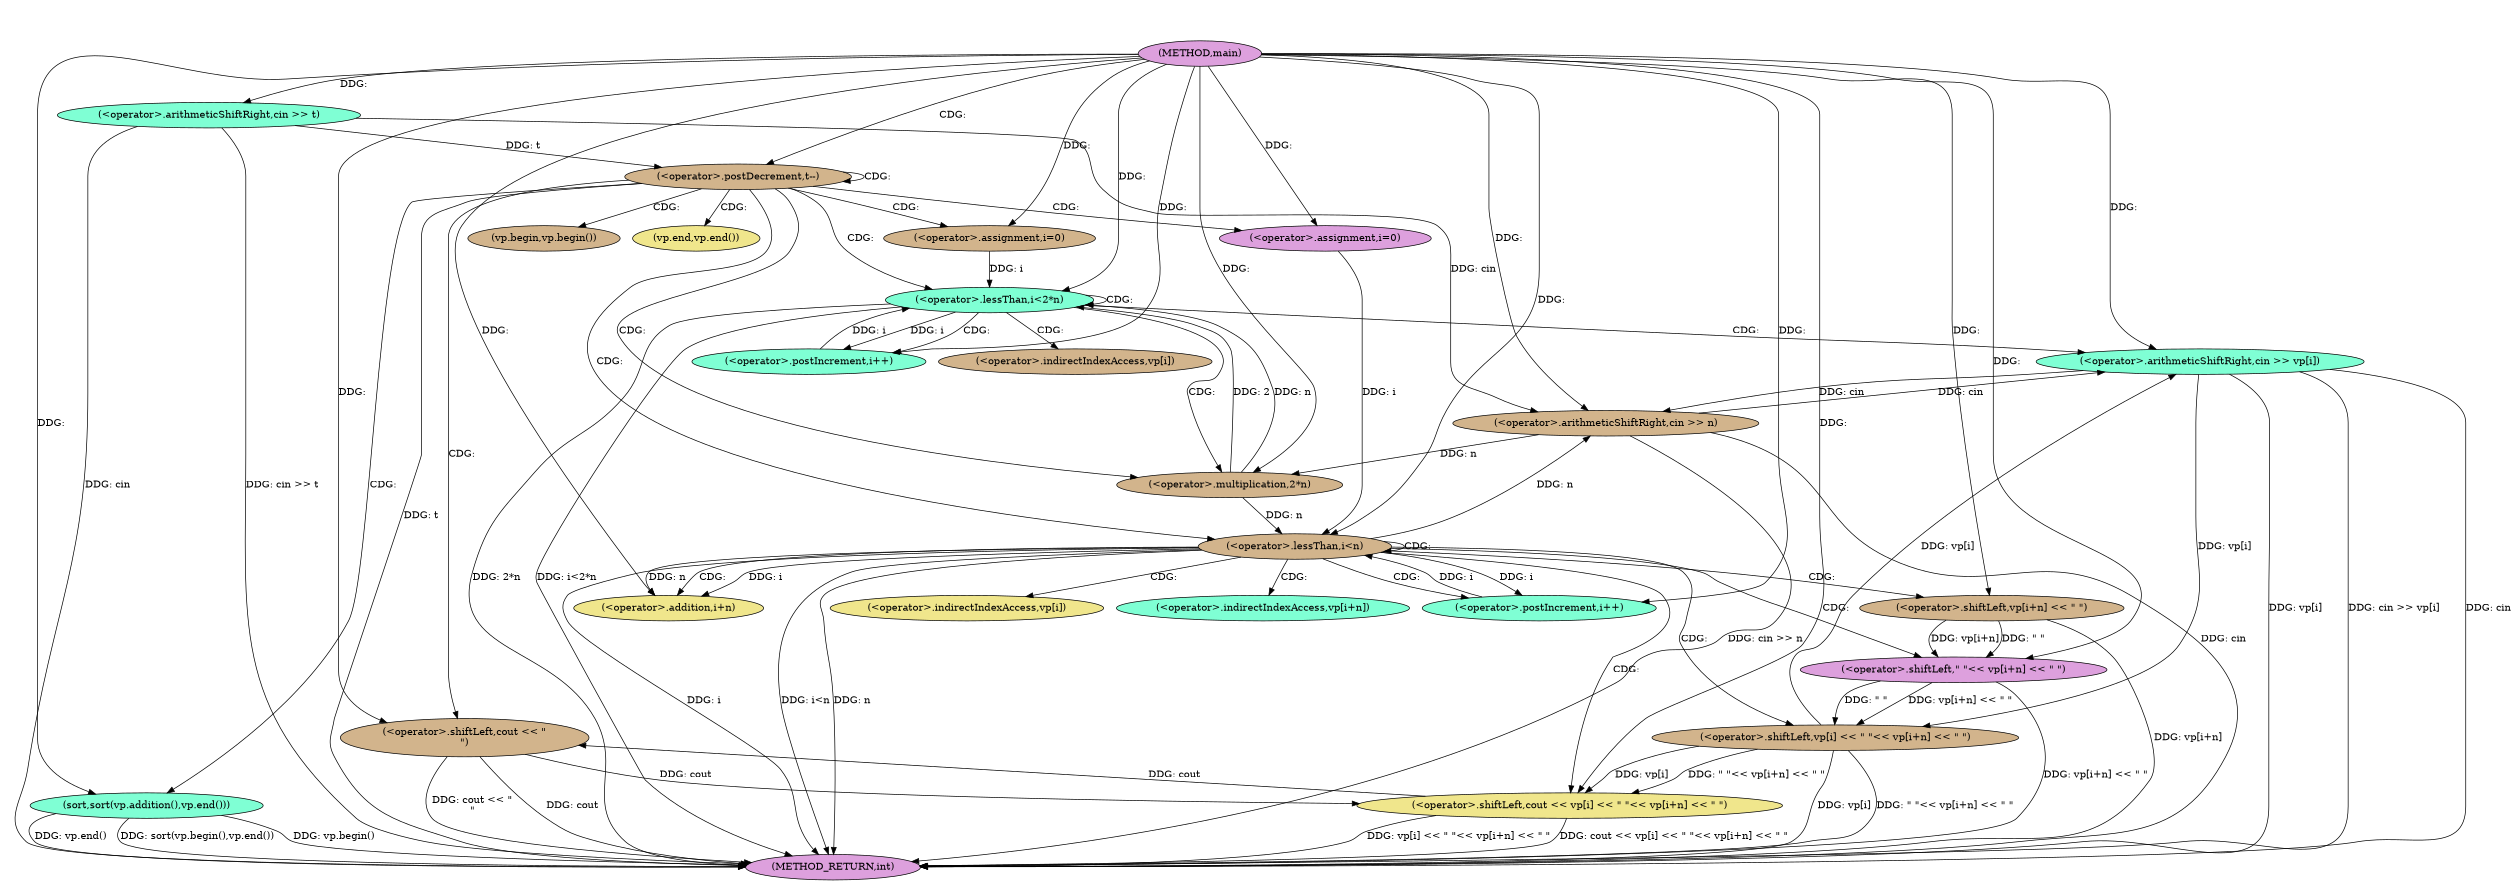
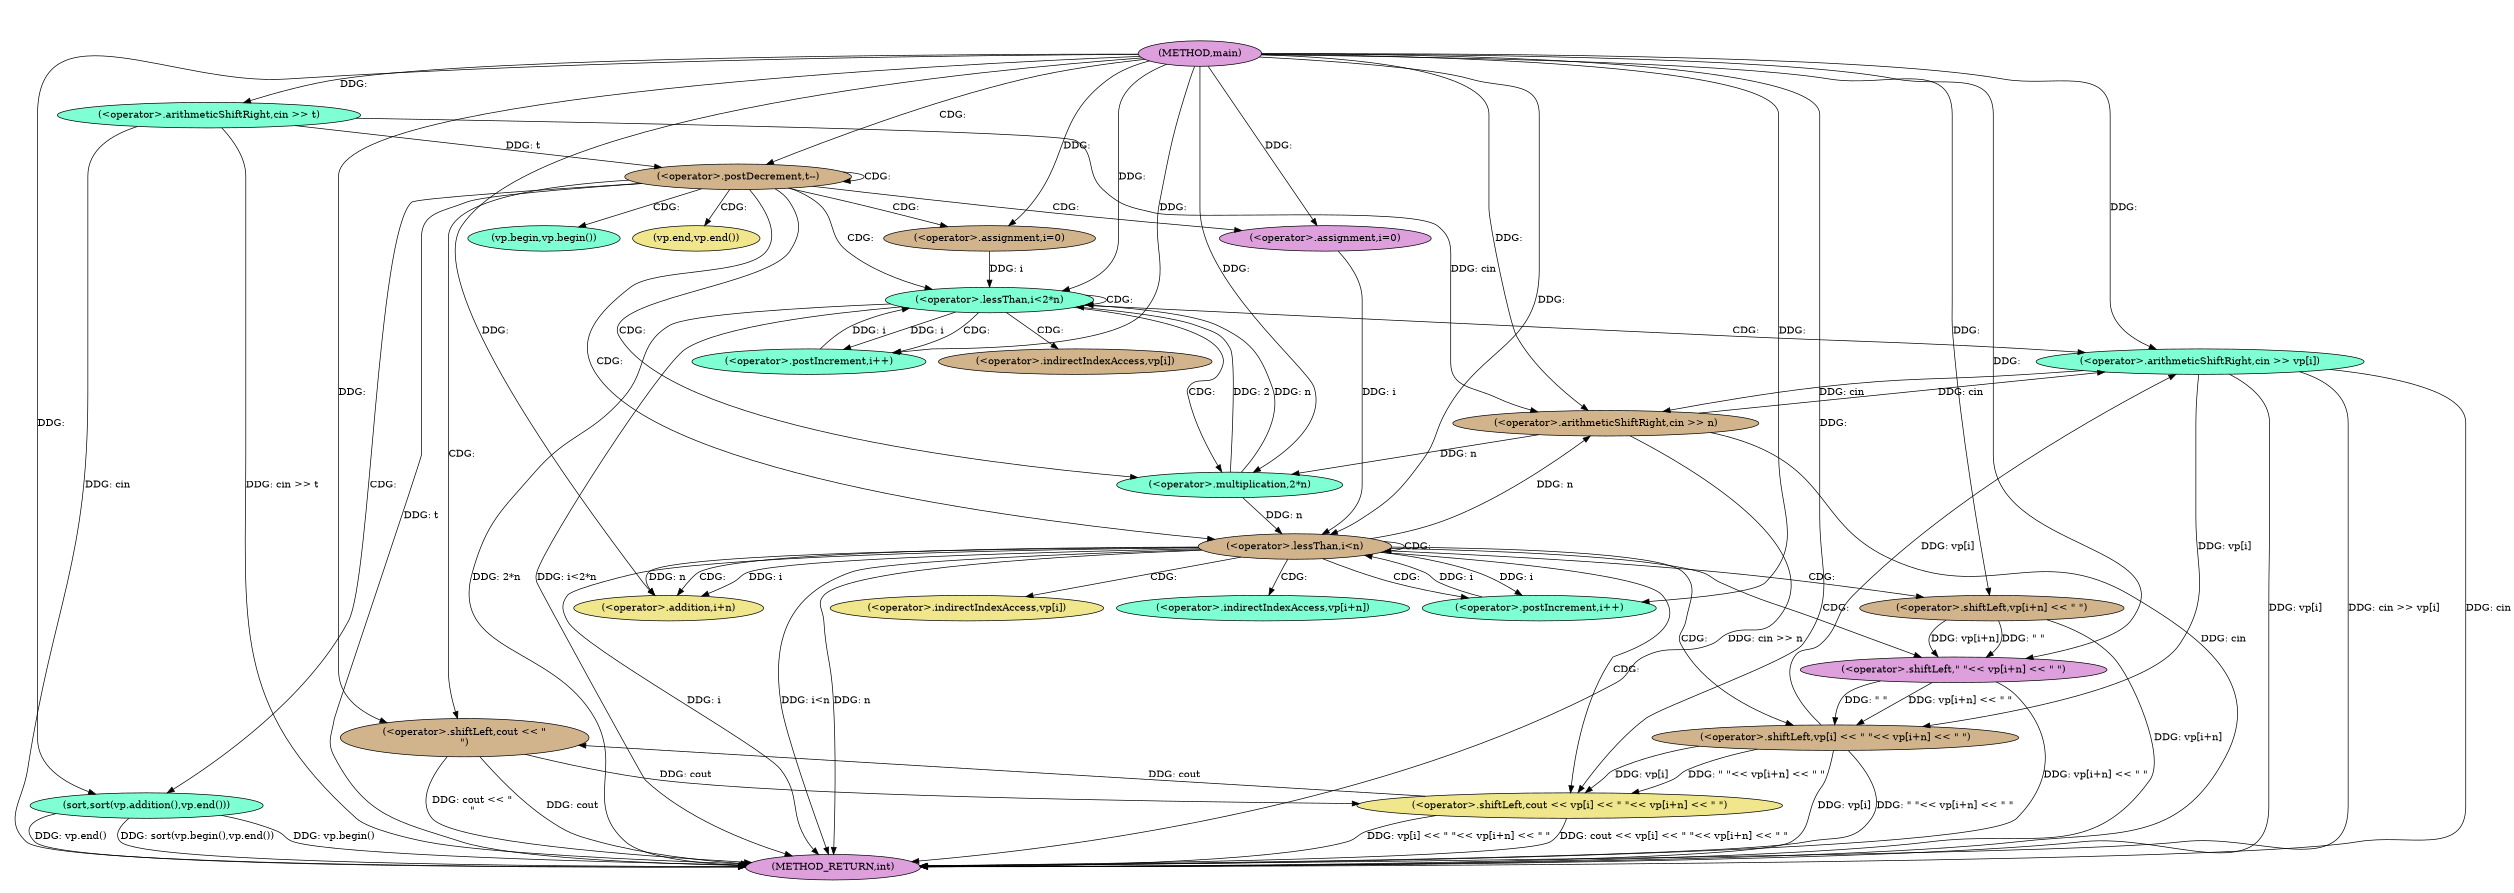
node "(vp.begin,vp.begin())": fillcolor tan -> aquamarine
node "(<operator>.multiplication,2*n)": fillcolor tan -> aquamarine
